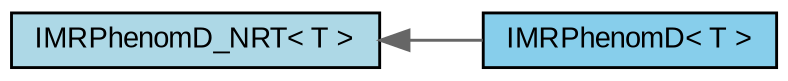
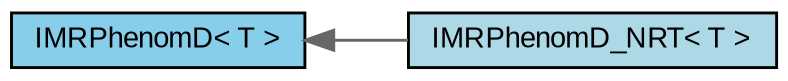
edge "IMRPhenomD< T >" -> "IMRPhenomD_NRT< T >": reversed
